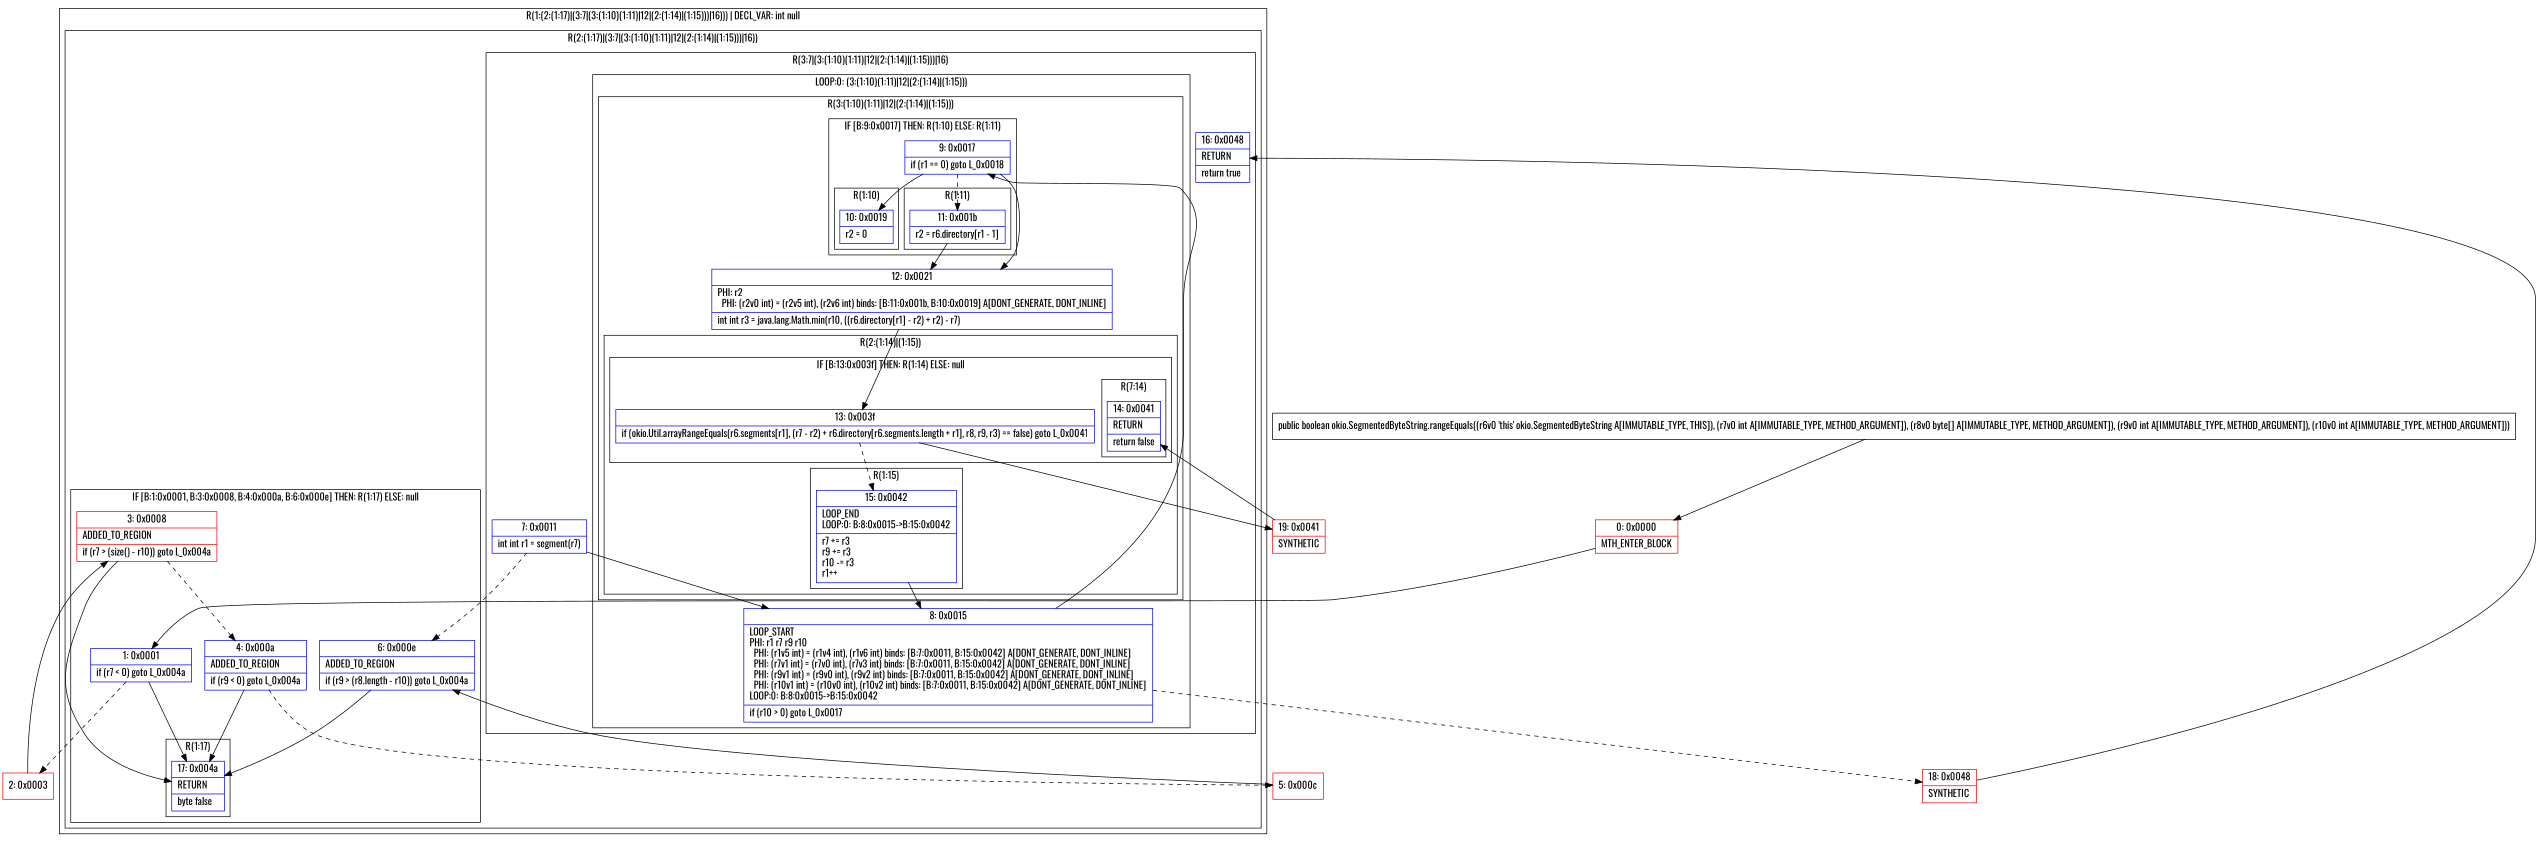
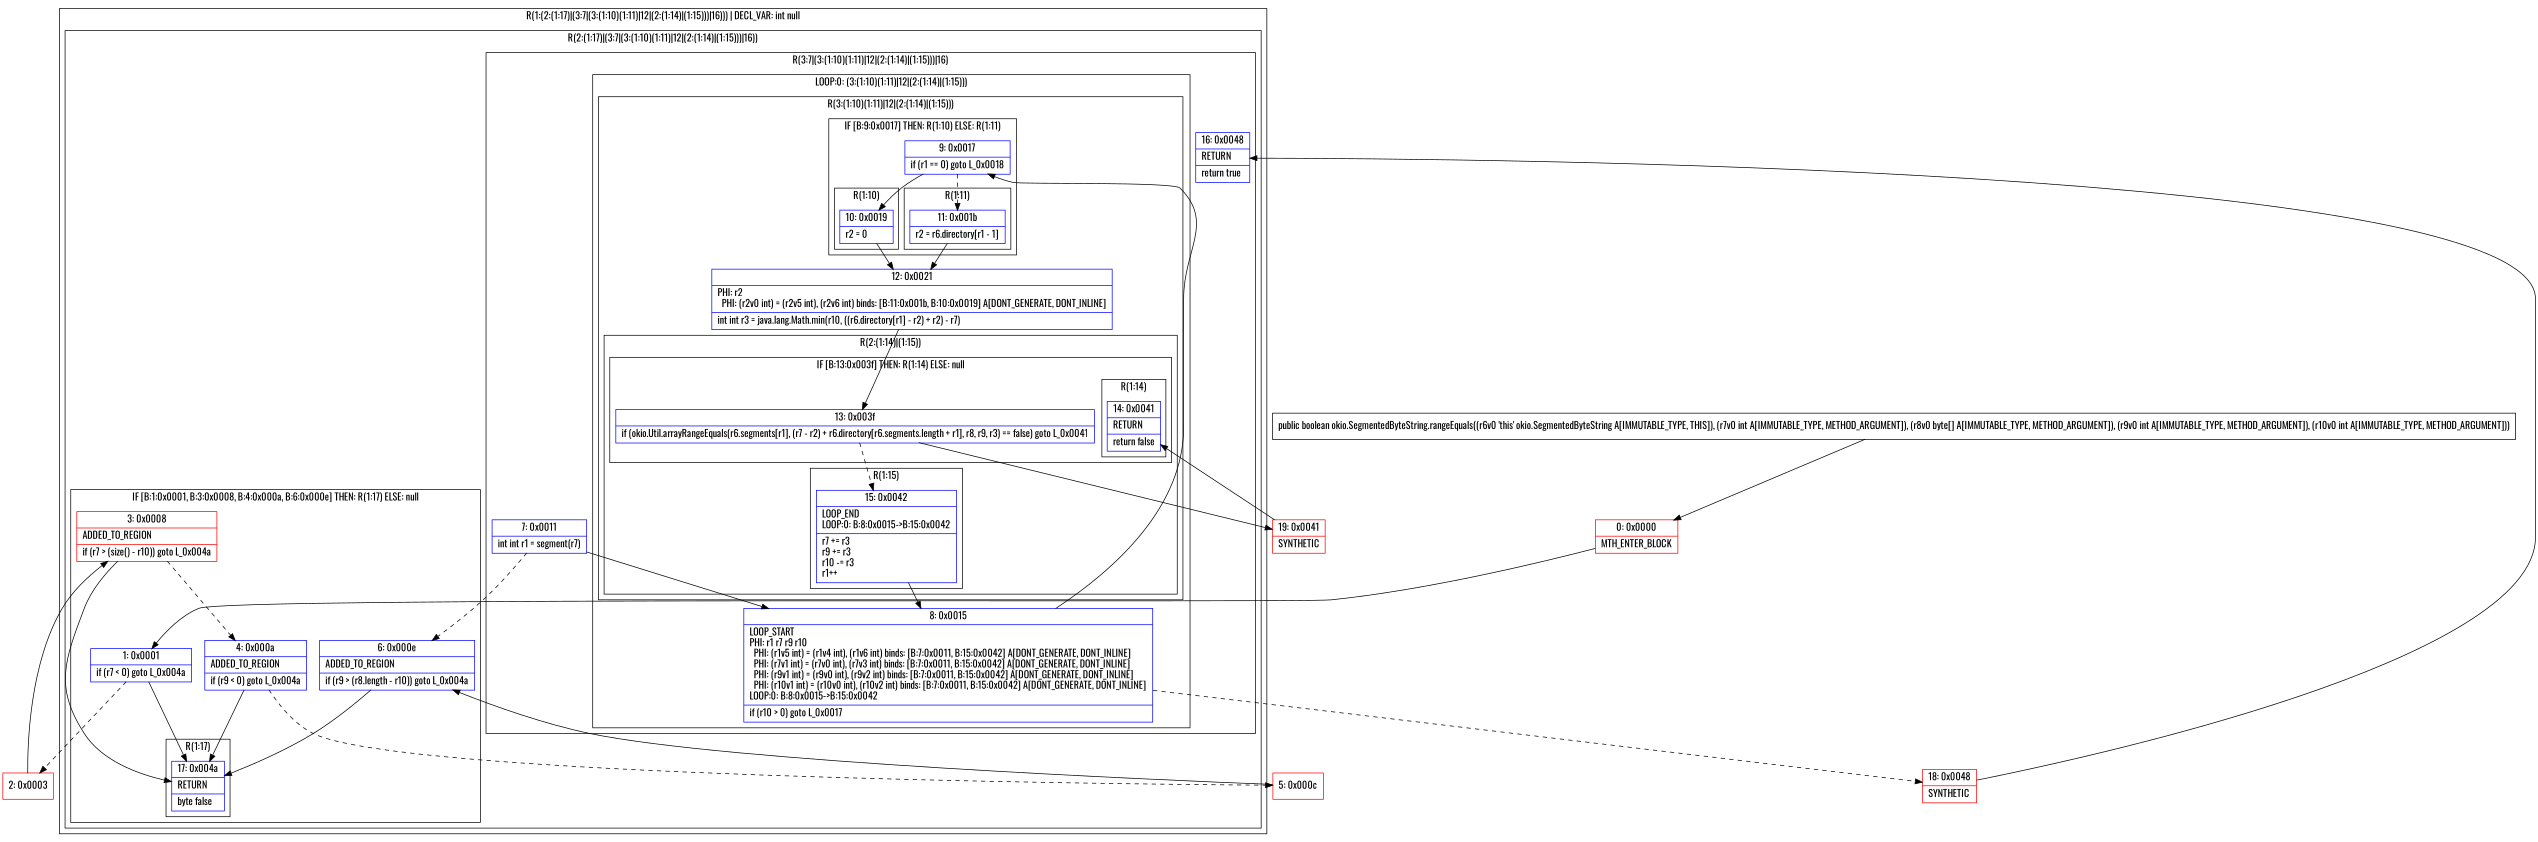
edge "9: 0x0017" -> "12: 0x0021": now "10: 0x0019" -> "12: 0x0021"
cluster "R(7:14)": label "R(7:14)" -> "R(1:14)"
